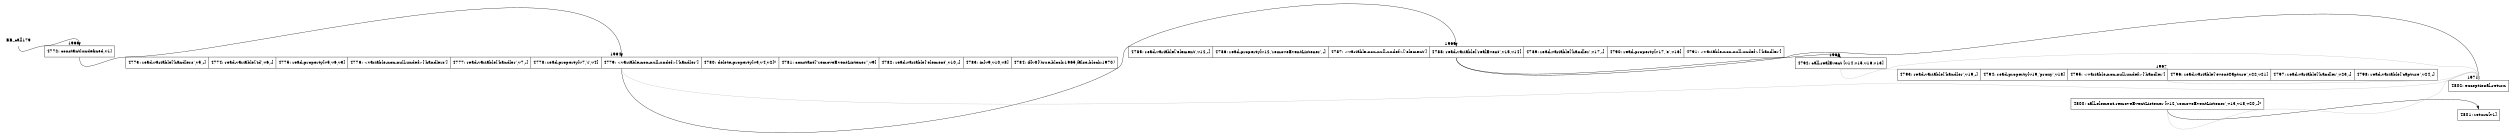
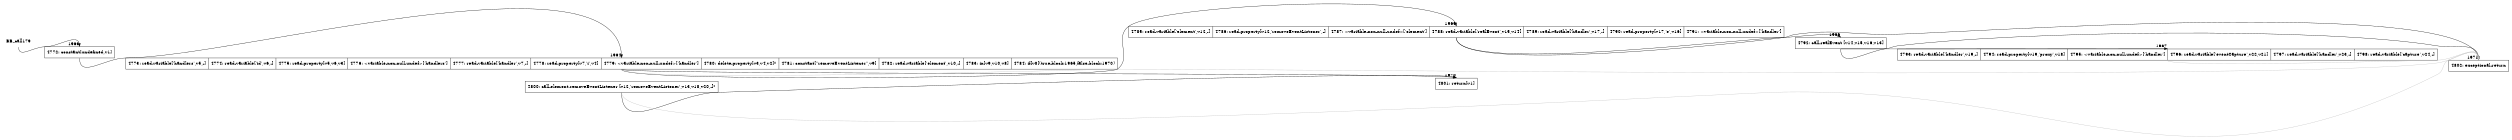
edge "4792: call-realEvent [v14,v15,v16,v13]" -> "4802: exceptional-return": color gray -> black
edge "4792: call-realEvent [v14,v15,v16,v13]" -> "4793: read-variable['handler',v19,-]": color gray -> black
edge "4773: read-variable['handlers',v5,-]" -> "4801: return[v1]": added
